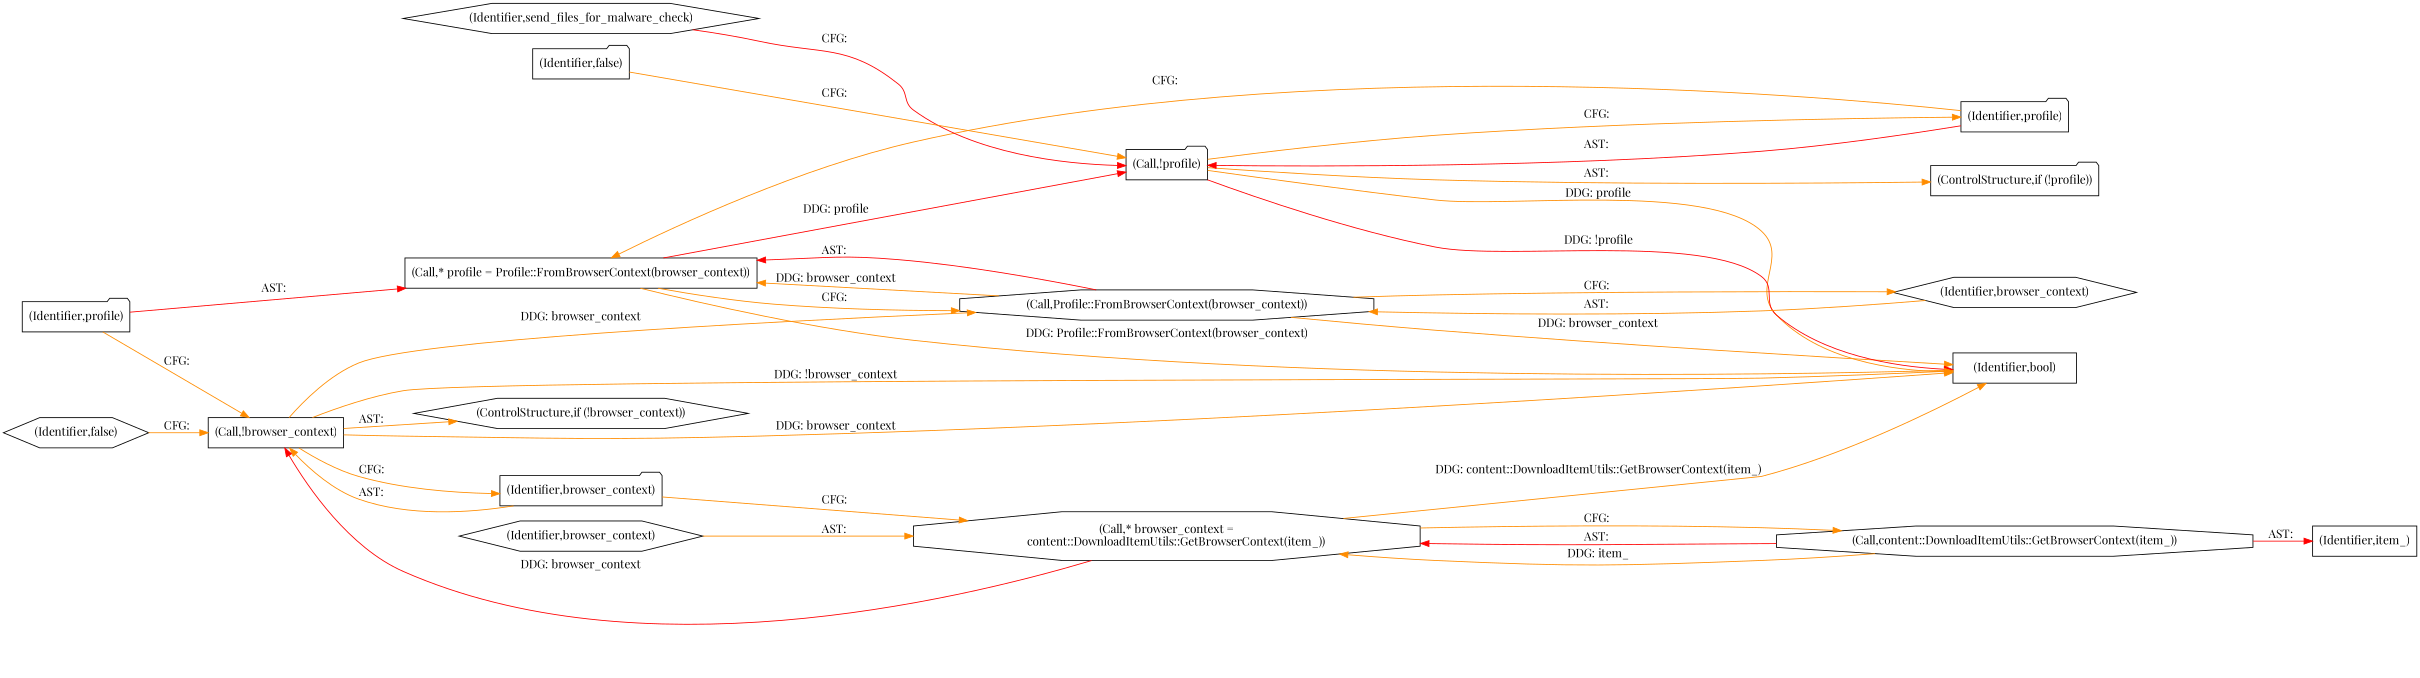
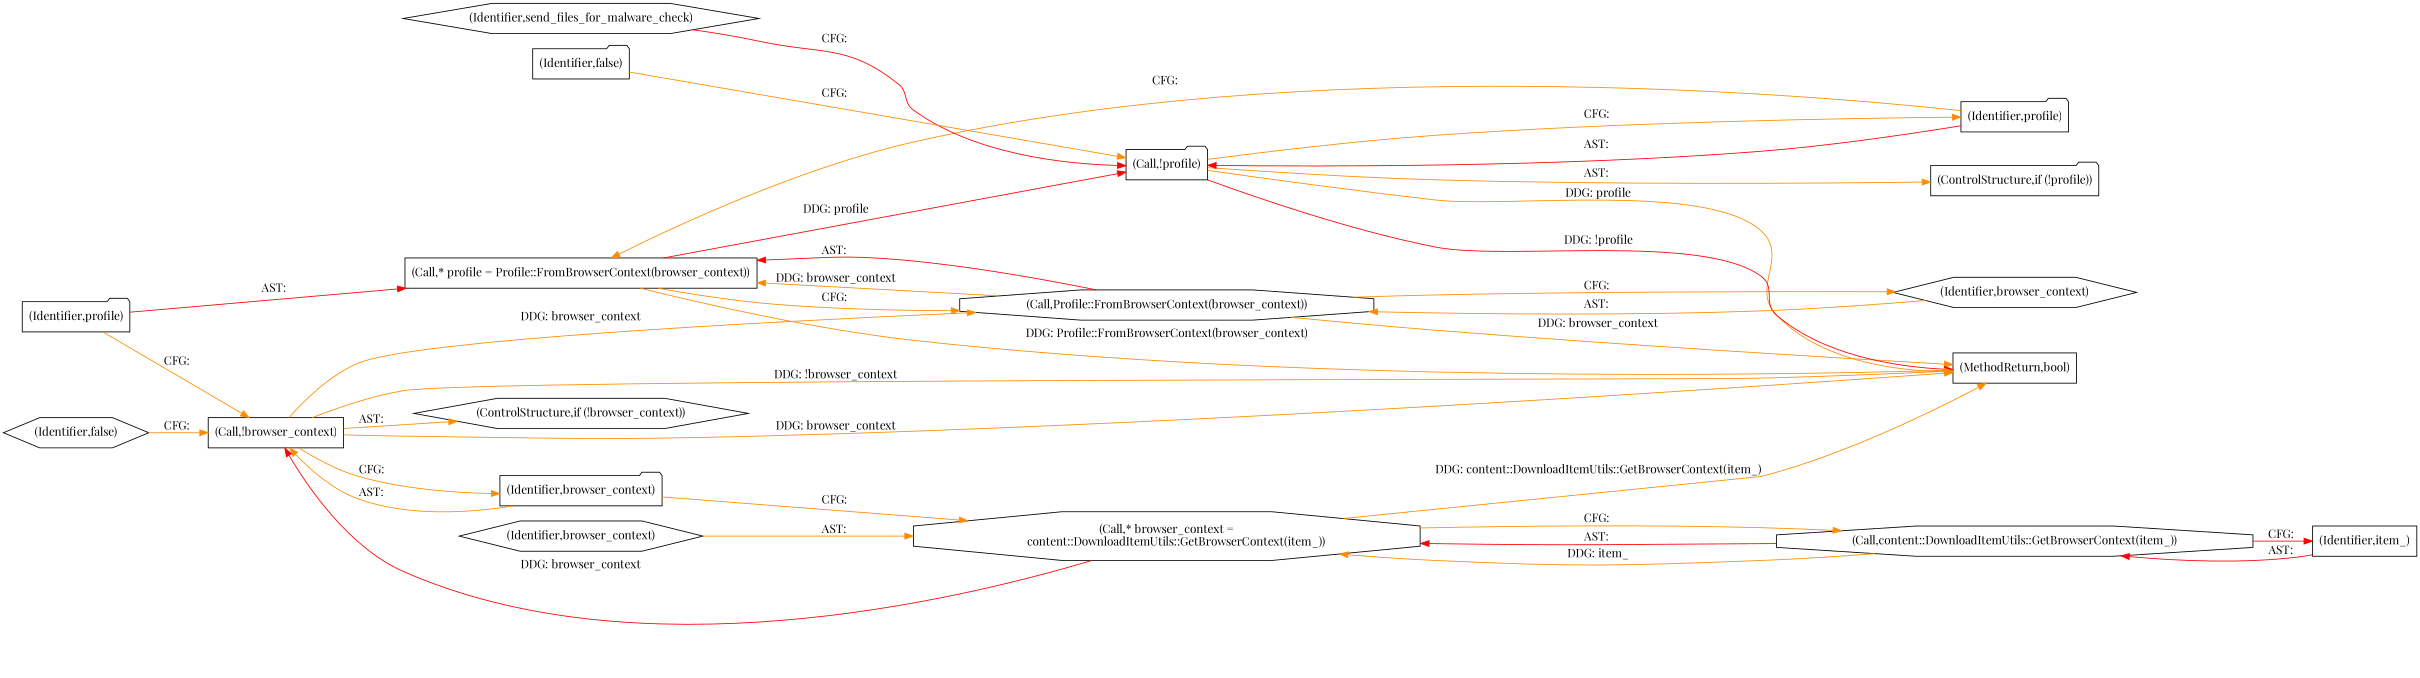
node "(Identifier,bool)": label "(Identifier,bool)" -> "(MethodReturn,bool)"
edge "(Call,content::DownloadItemUtils::GetBrowserContext(item_))" -> "(Identifier,item_)": label "AST: " -> "CFG: "
edge "(Identifier,item_)" -> "(Call,content::DownloadItemUtils::GetBrowserContext(item_))": added, label "AST:"
